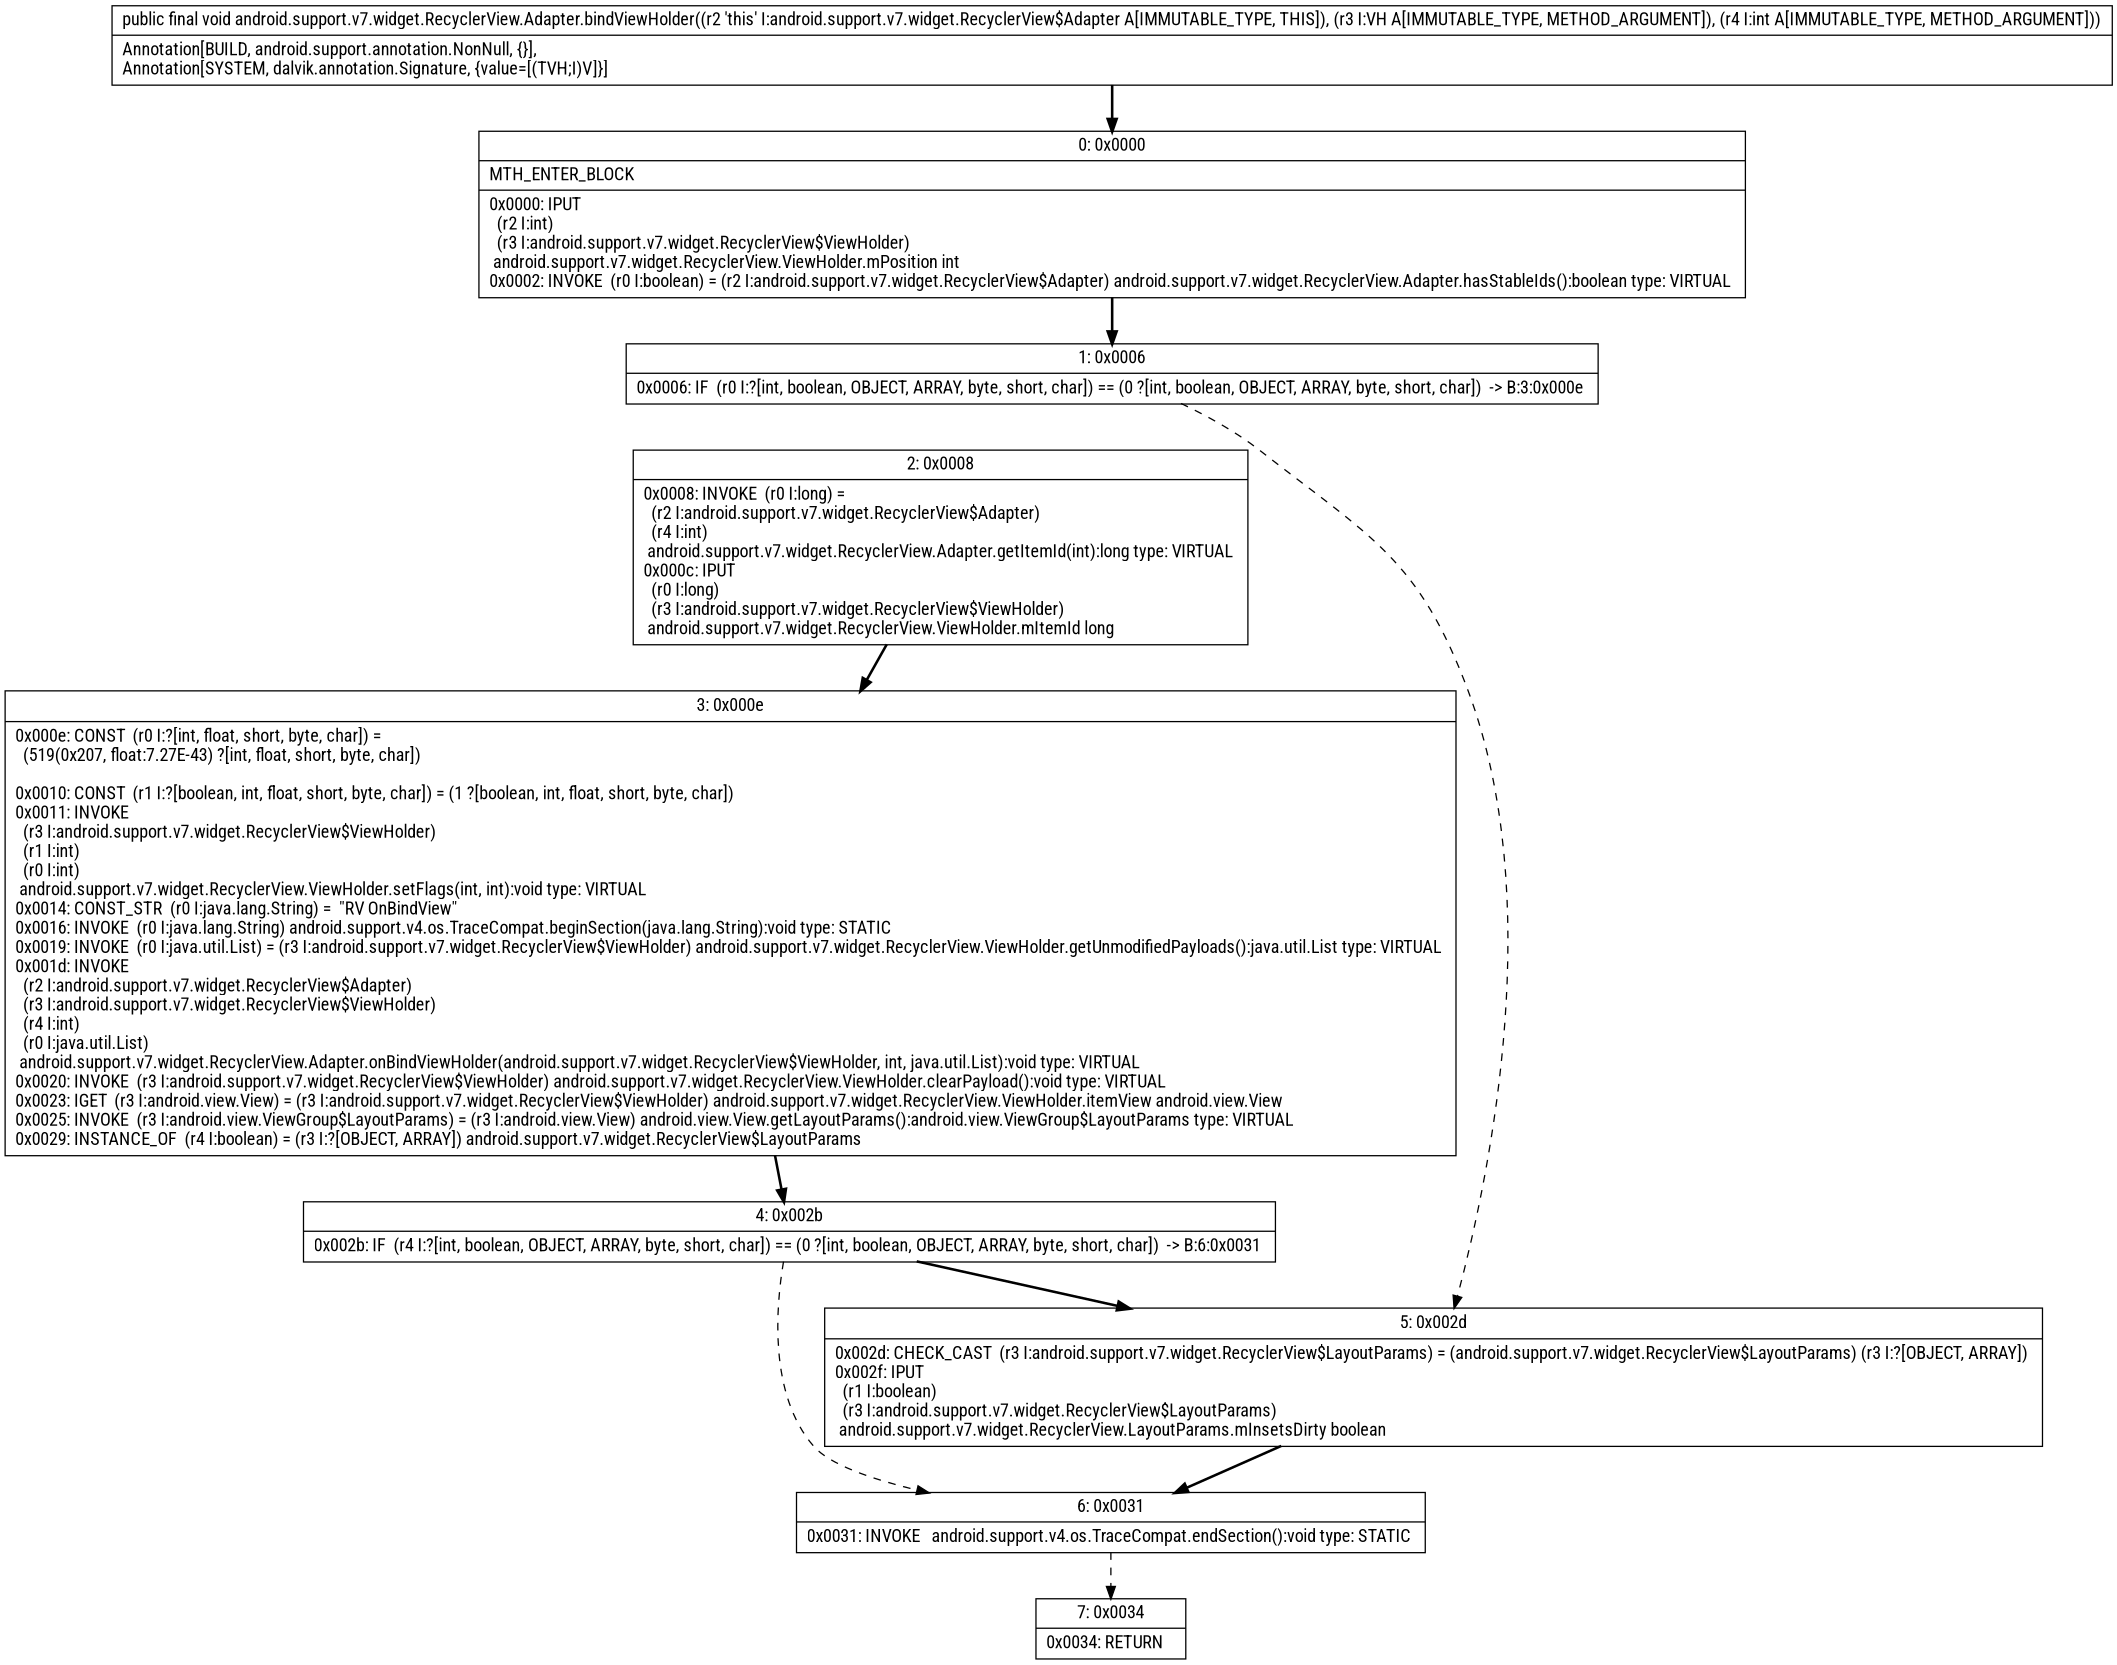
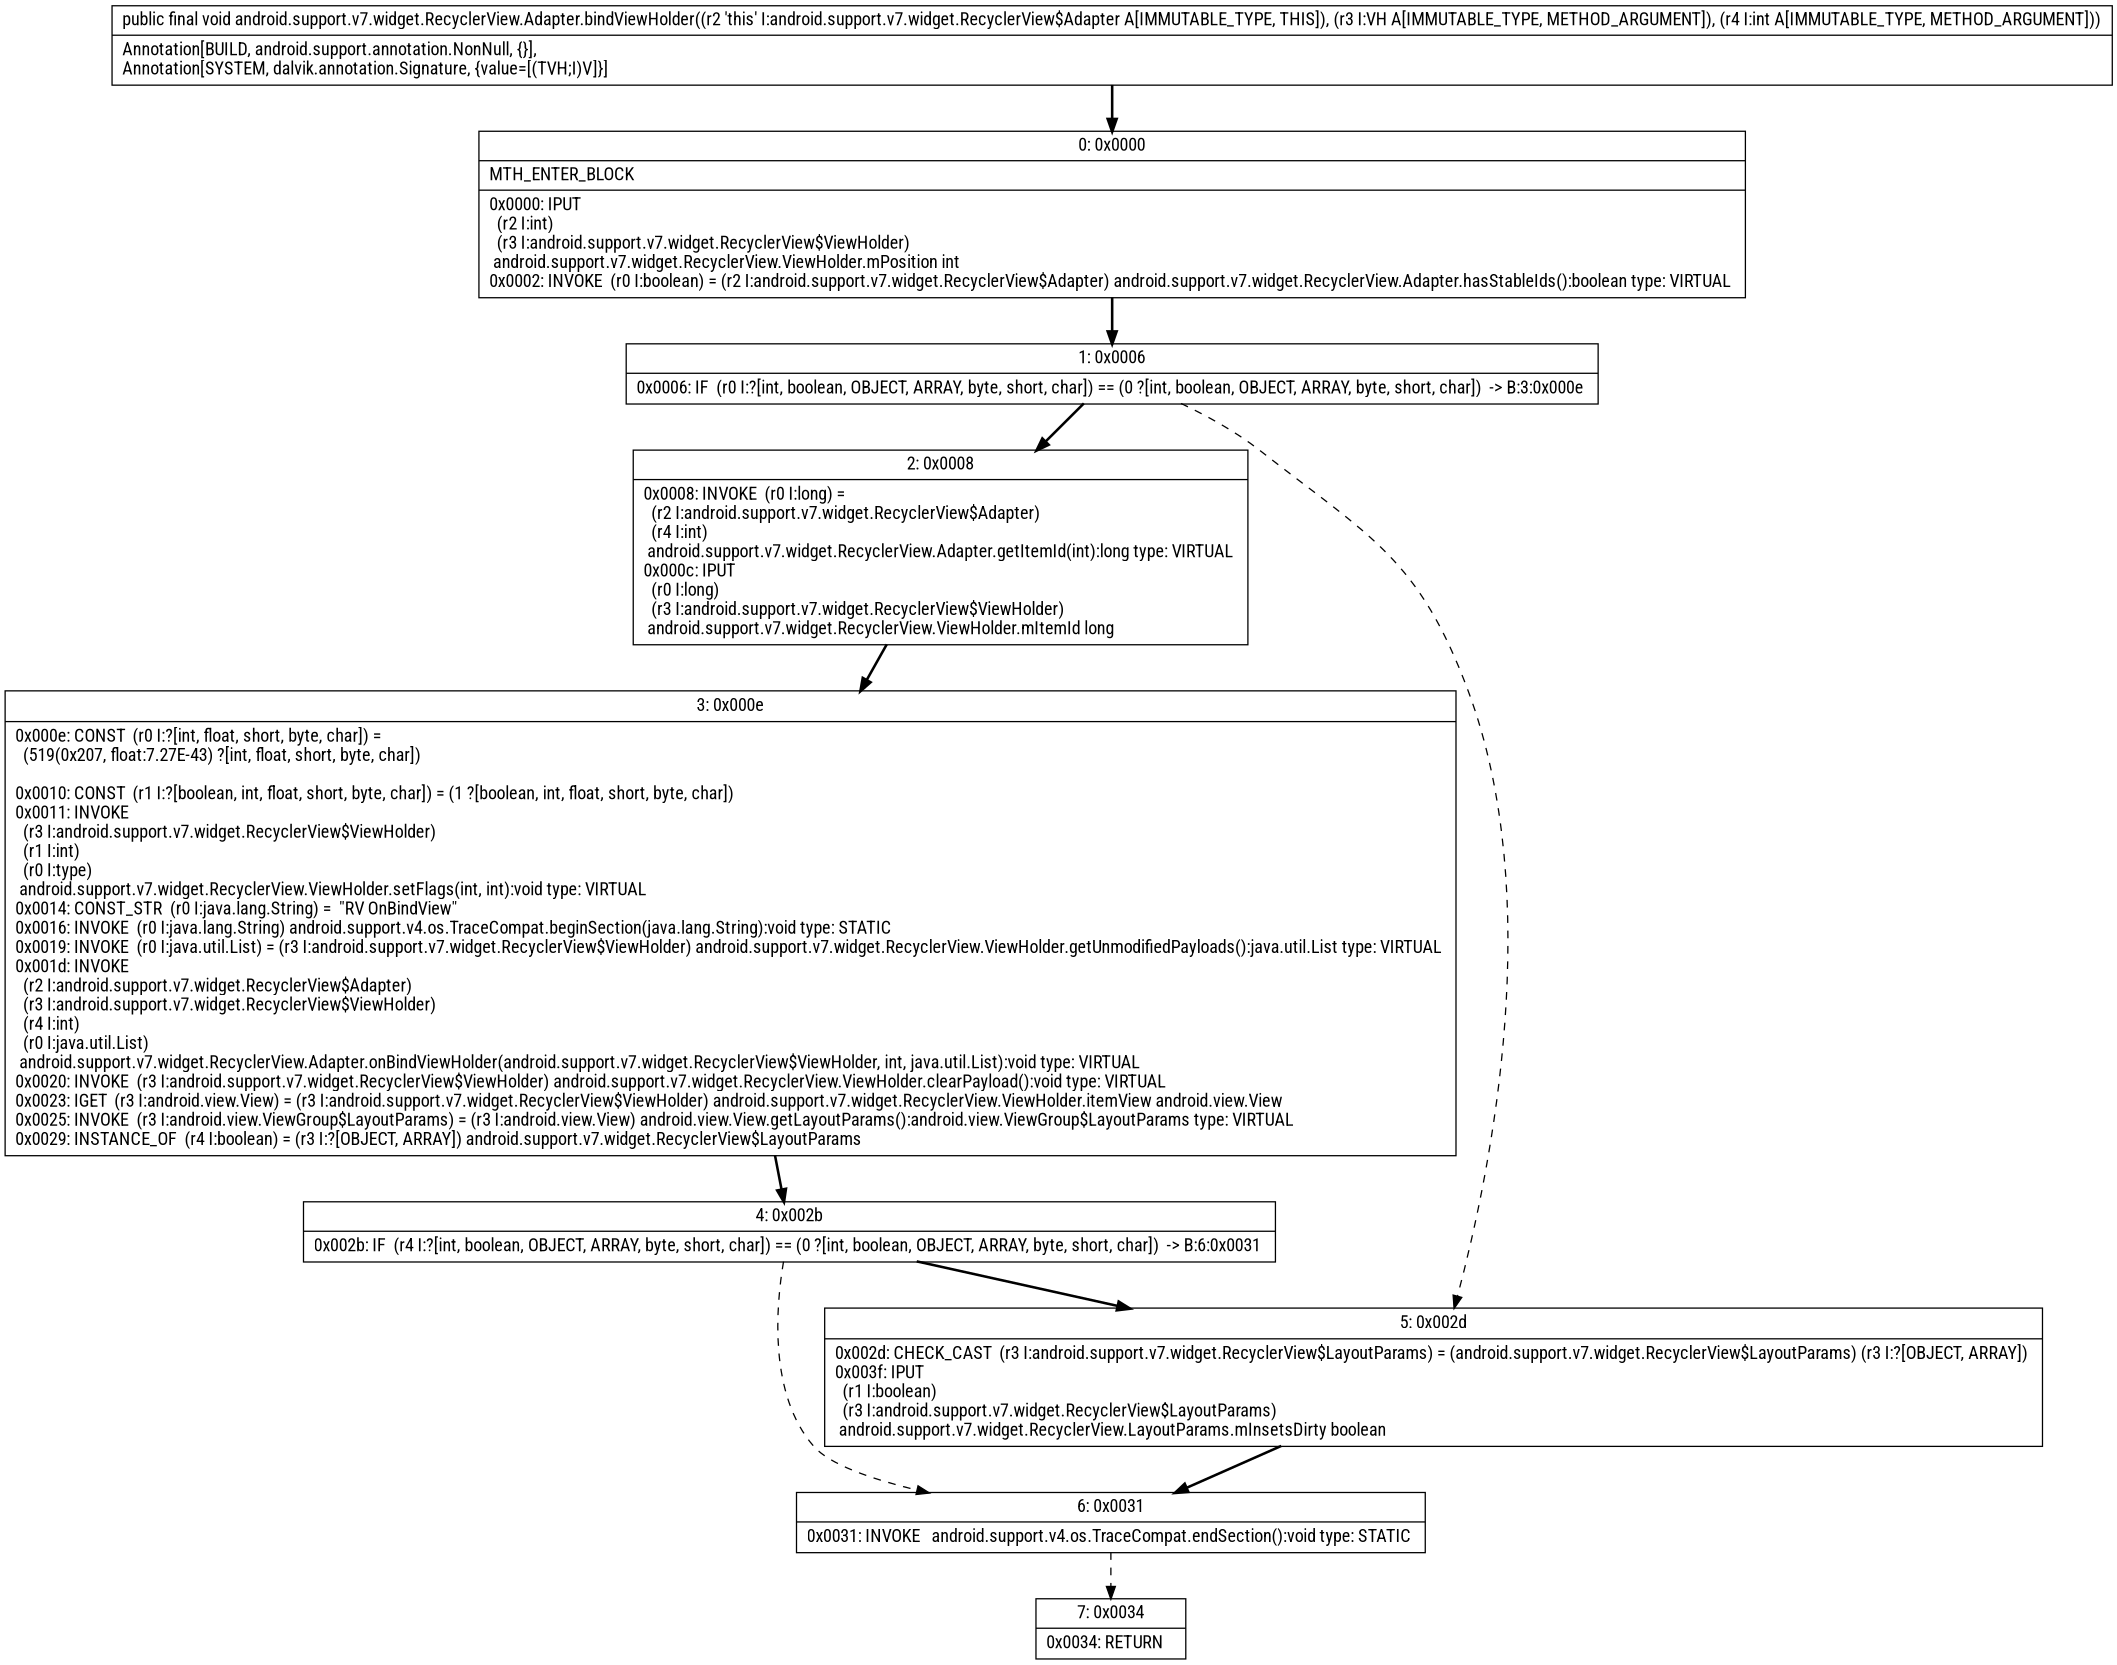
edge "1: 0x0006" -> "2: 0x0008": added
node "3: 0x000e": text "(r0 I:int)" -> "(r0 I:type)"
node "5: 0x002d": text "0x002f: IPUT" -> "0x003f: IPUT"
